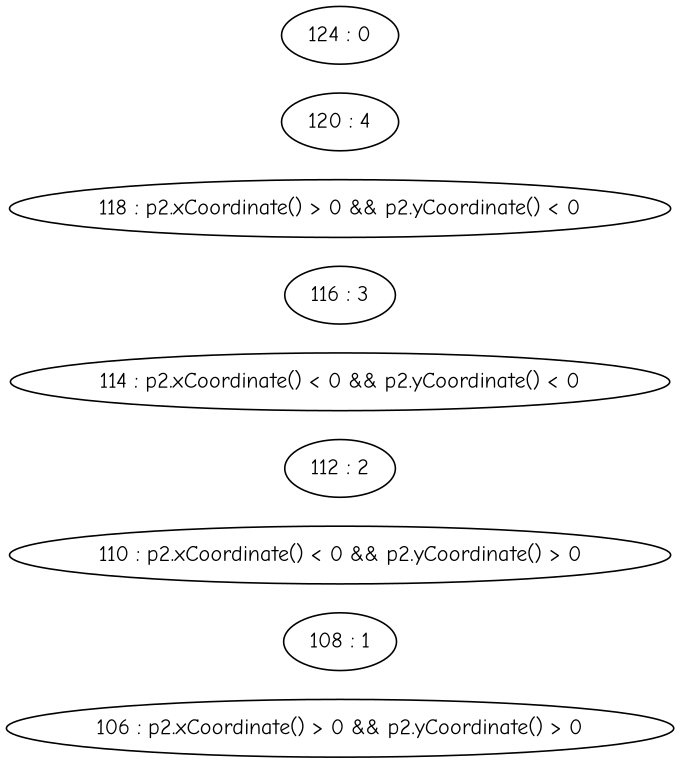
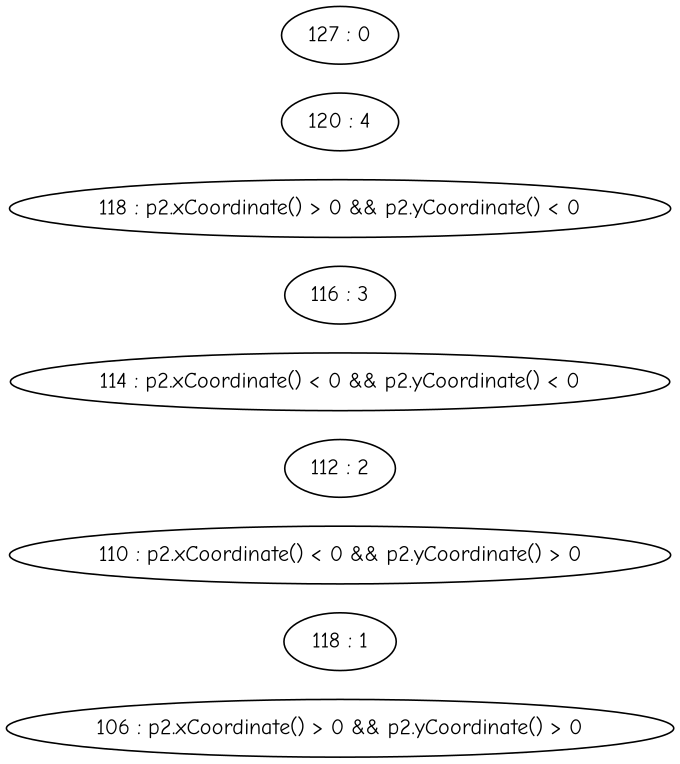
node "124 : 0": label "124 : 0" -> "127 : 0"
node "108 : 1": label "108 : 1" -> "118 : 1"
